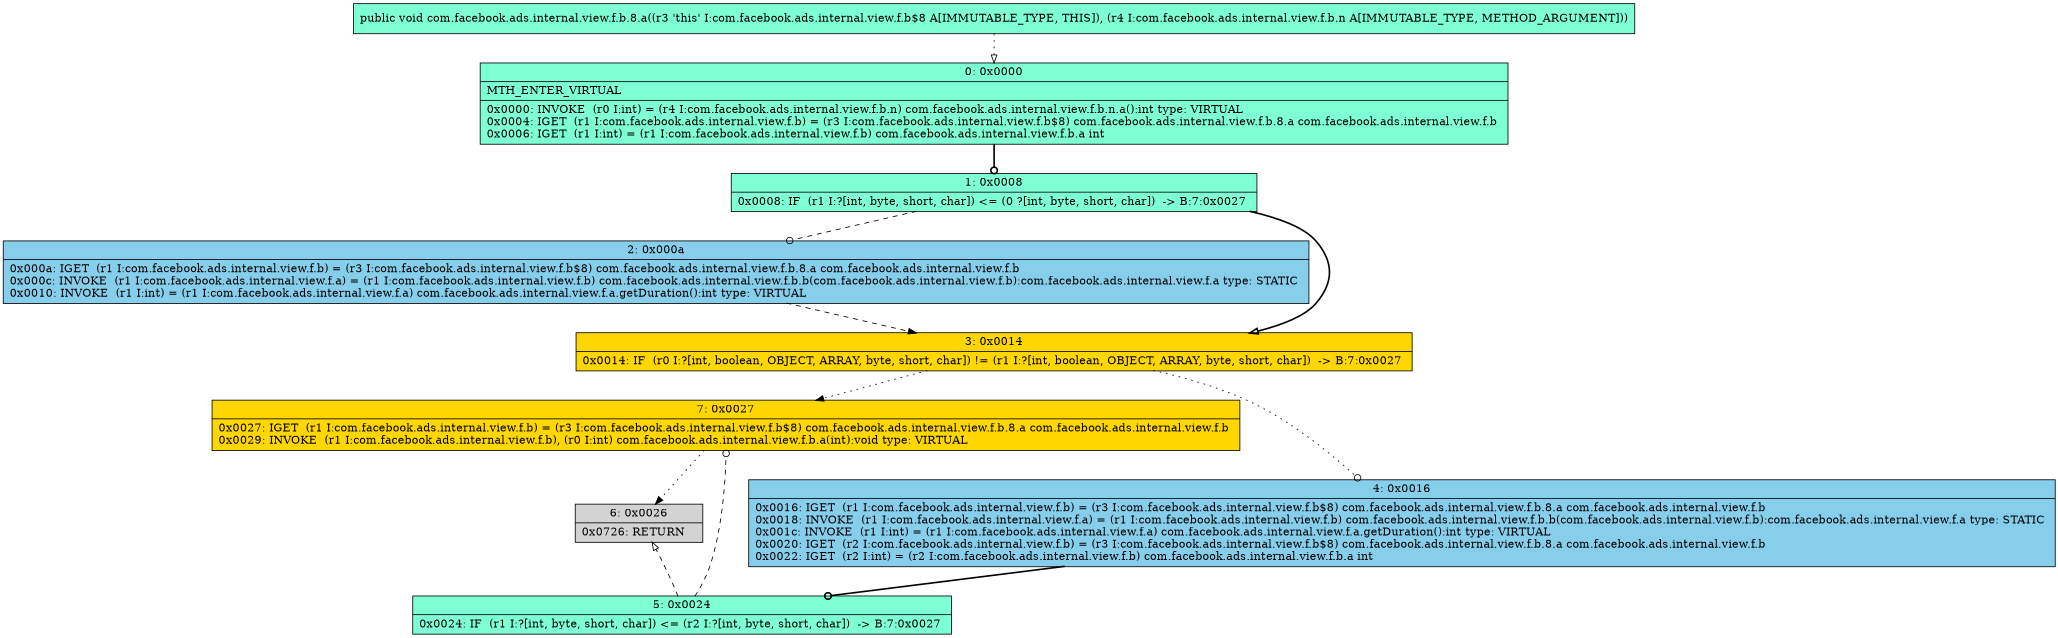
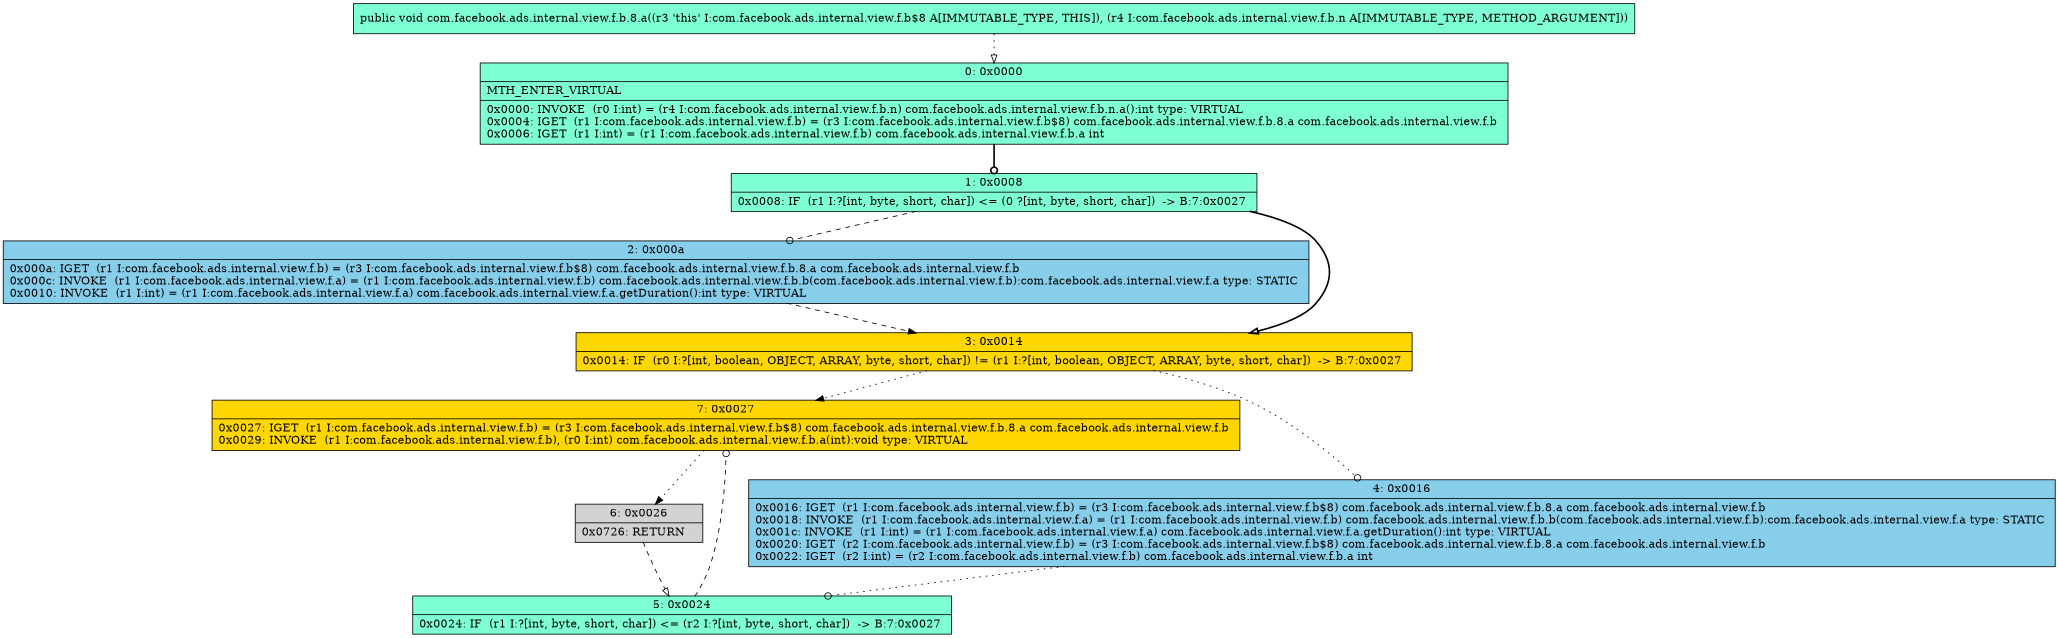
edge "5: 0x0024" -> "6: 0x0026": reversed
edge "4: 0x0016" -> "5: 0x0024": style bold -> dotted
